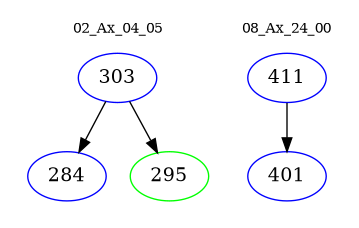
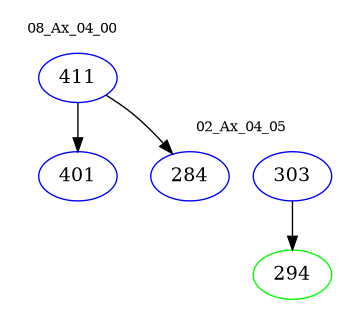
cluster "08_Ax_24_00": label "08_Ax_24_00" -> "08_Ax_04_00"
edge "303" -> "284": now "411" -> "284"
node "295": label "295" -> "294"
